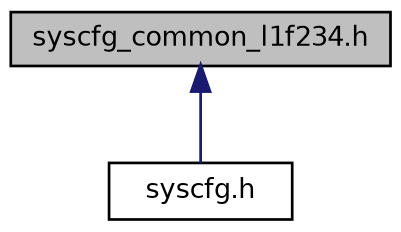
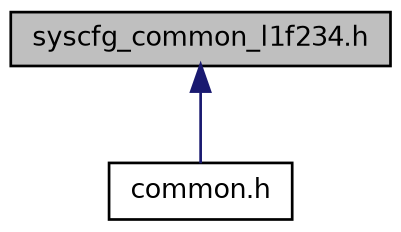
node "syscfg.h": label "syscfg.h" -> "common.h"
